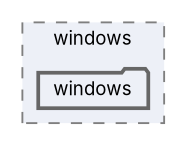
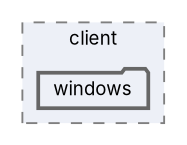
cluster "windows": label "windows" -> "client"
